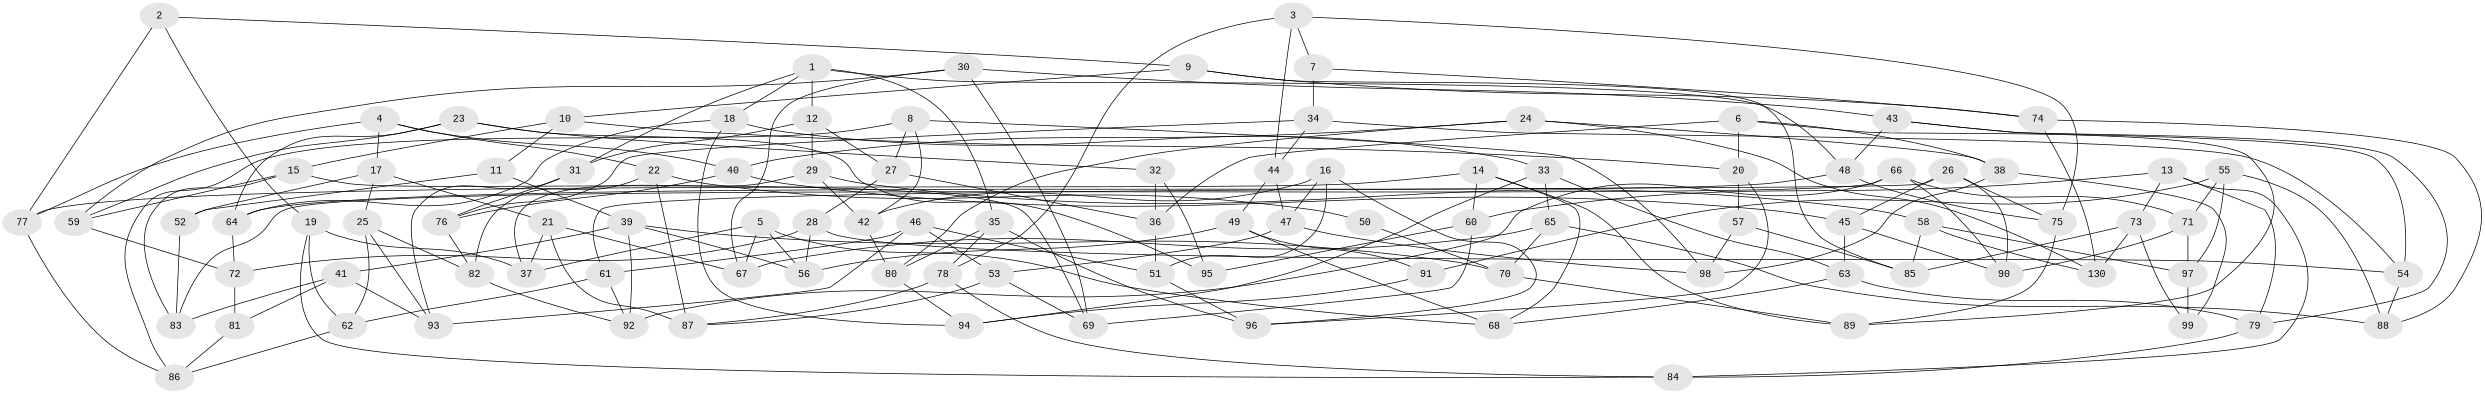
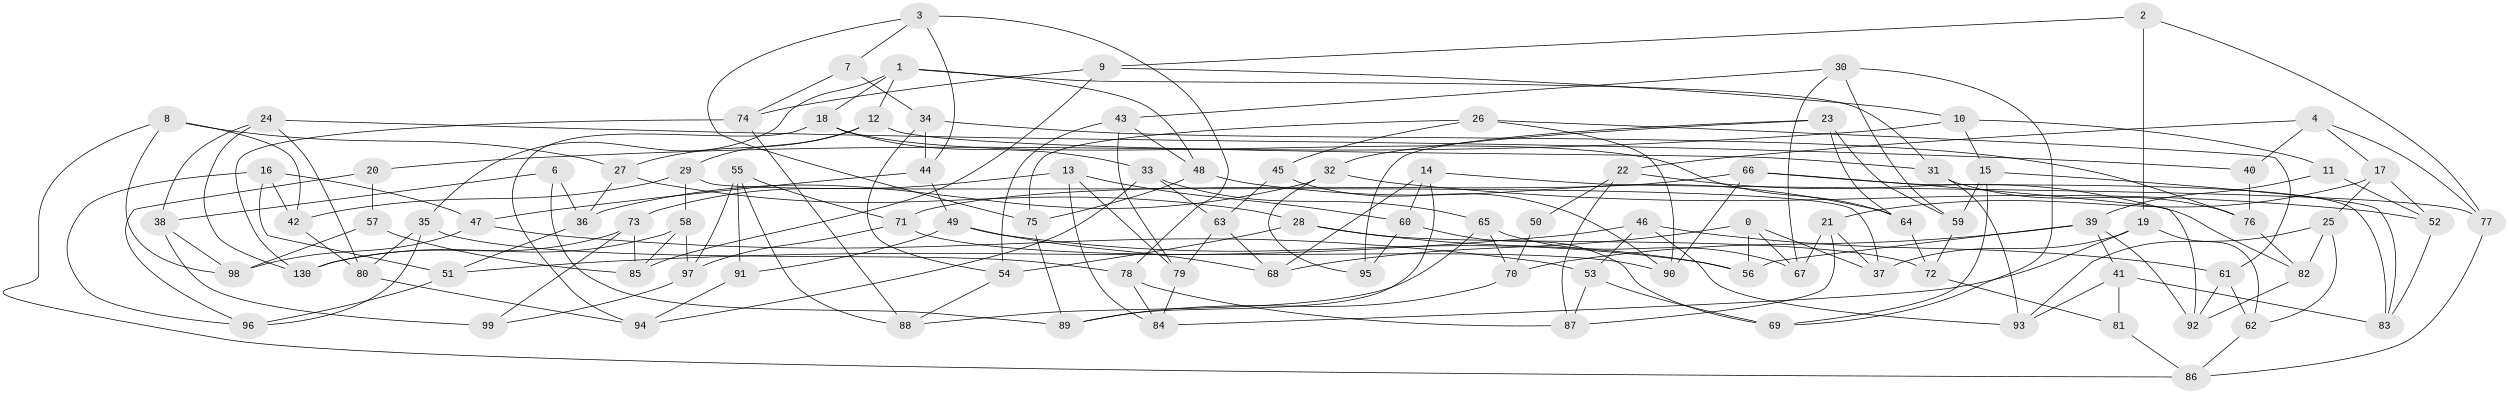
edge "6" -- "20": removed
edge "40" -- "45": removed
edge "32" -- "52": added
node "5": label "5" -> "0"
